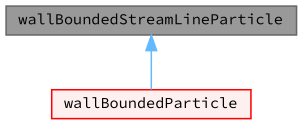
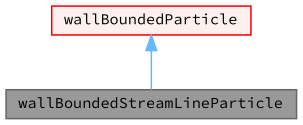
edge "wallBoundedParticle" -> "wallBoundedStreamLineParticle": reversed
